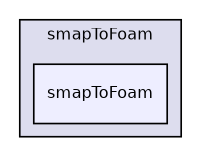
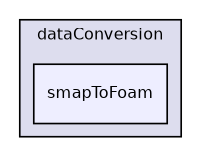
cluster "smapToFoam": label "smapToFoam" -> "dataConversion"
